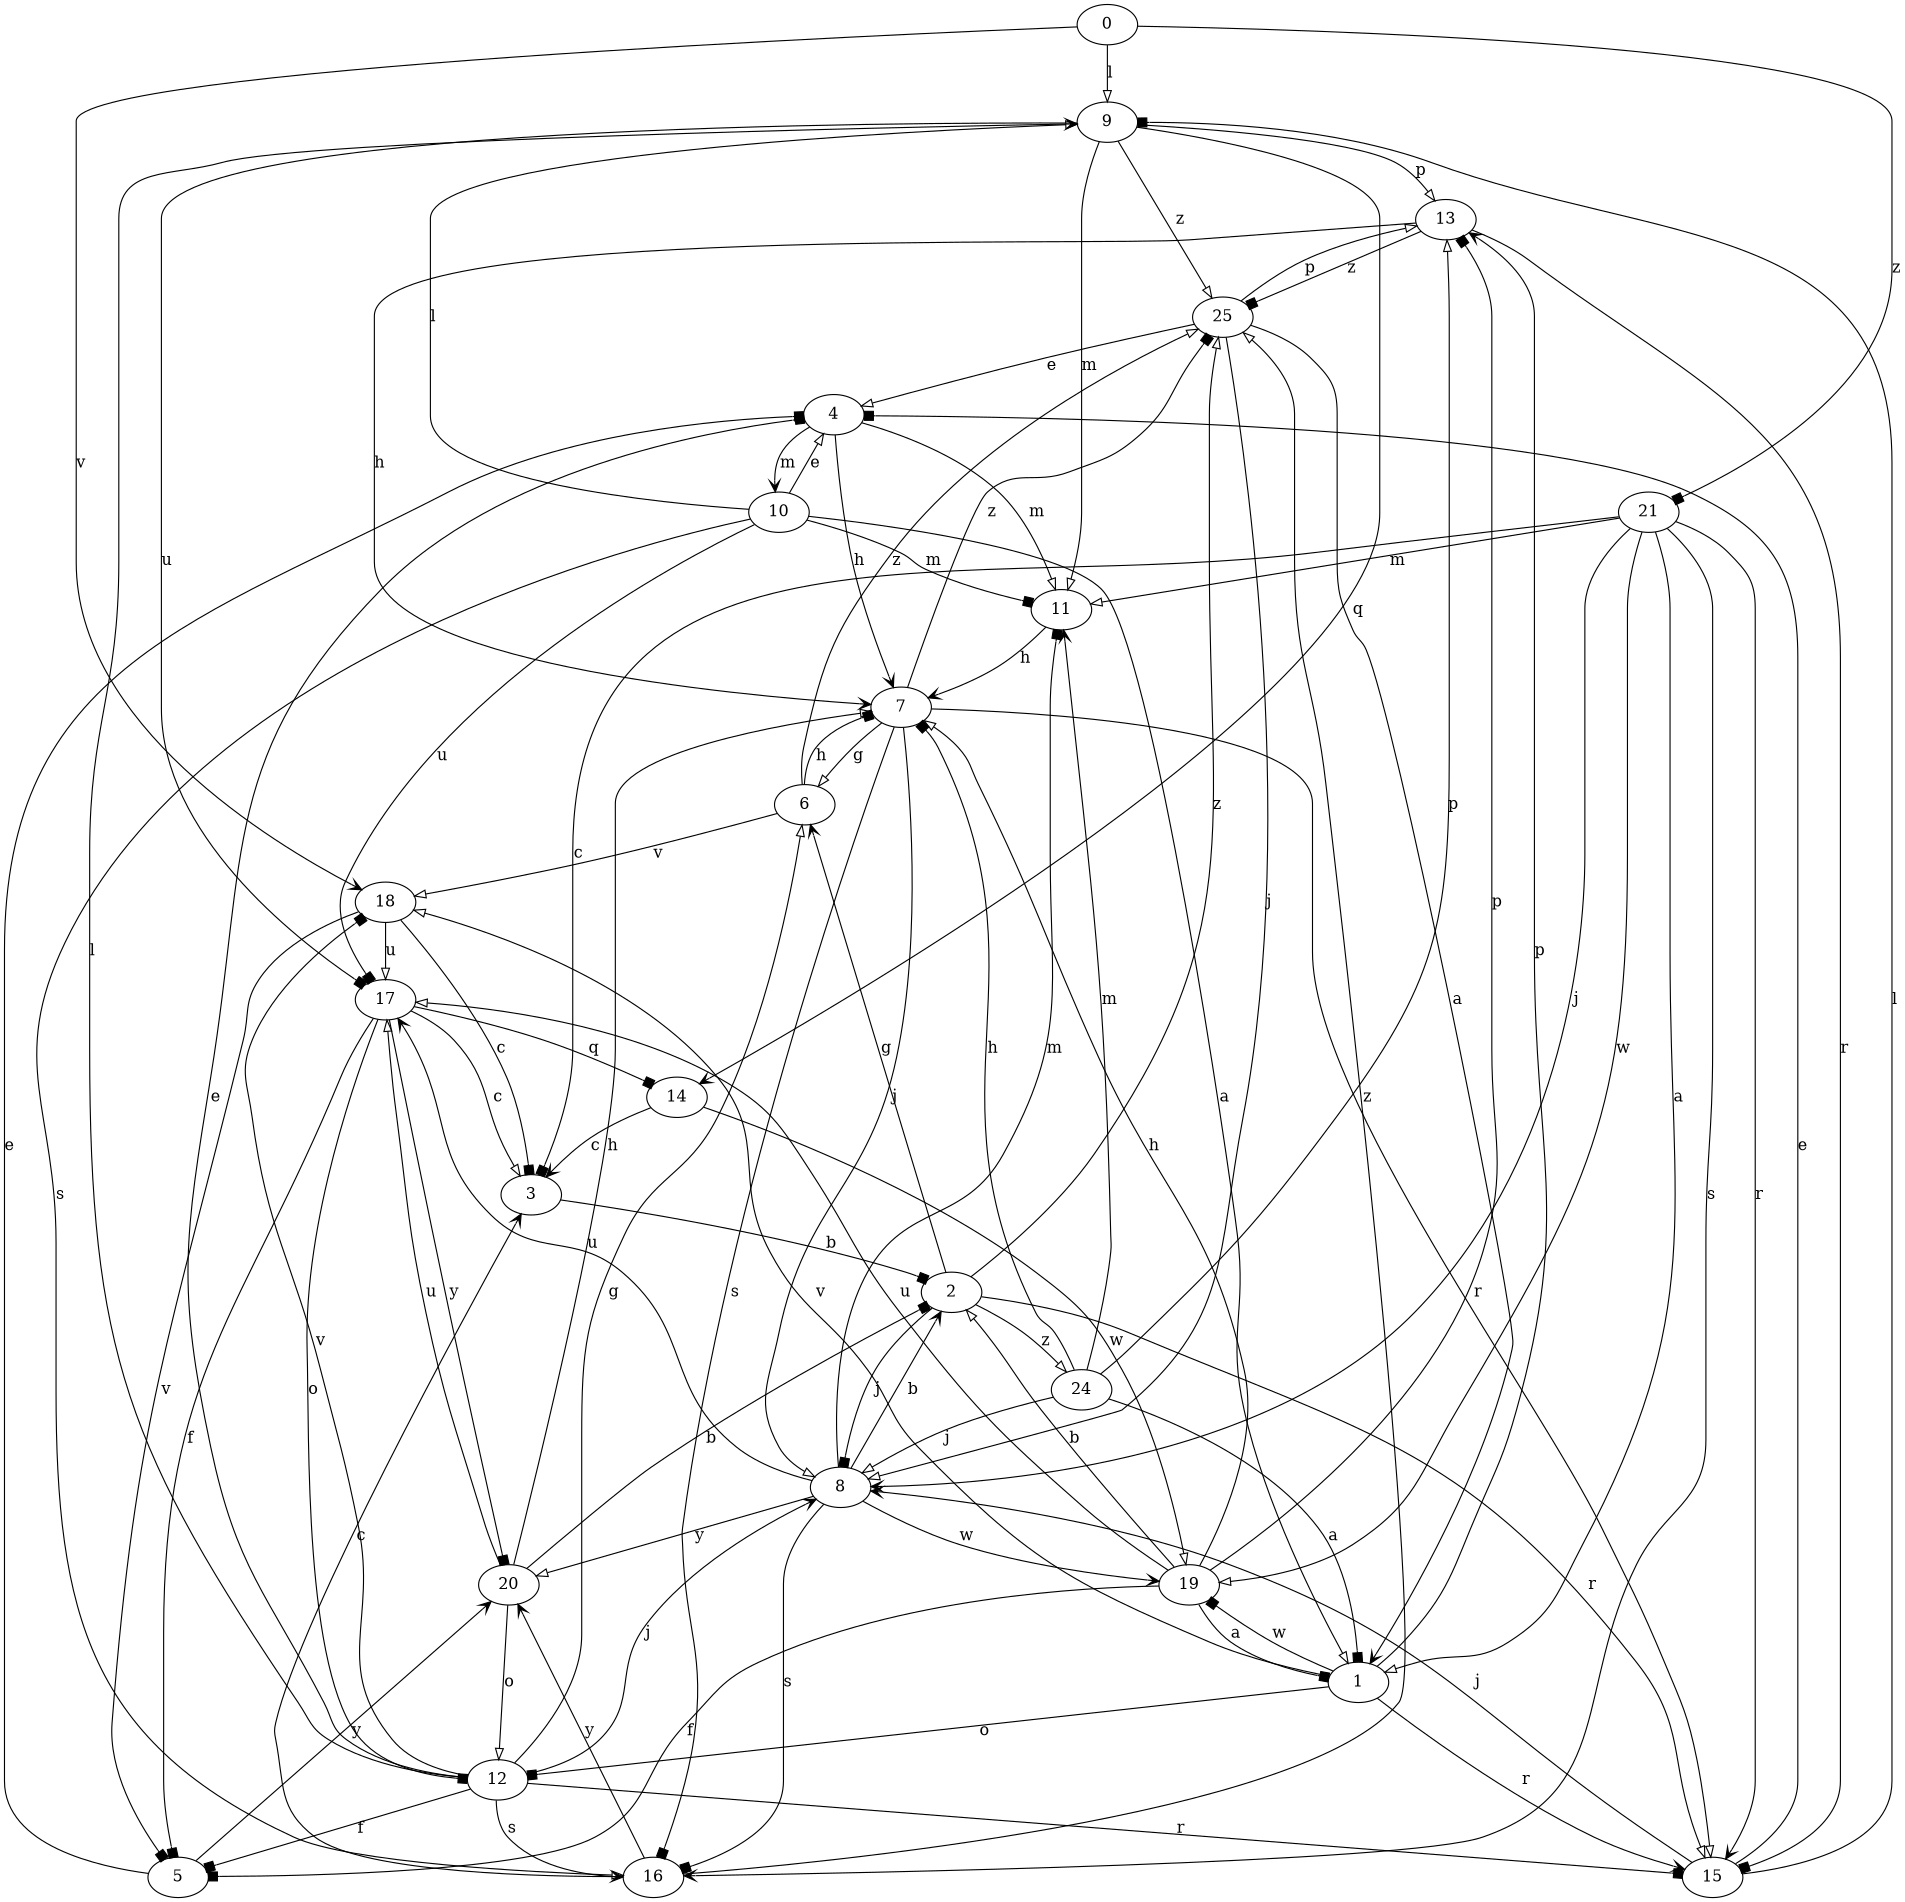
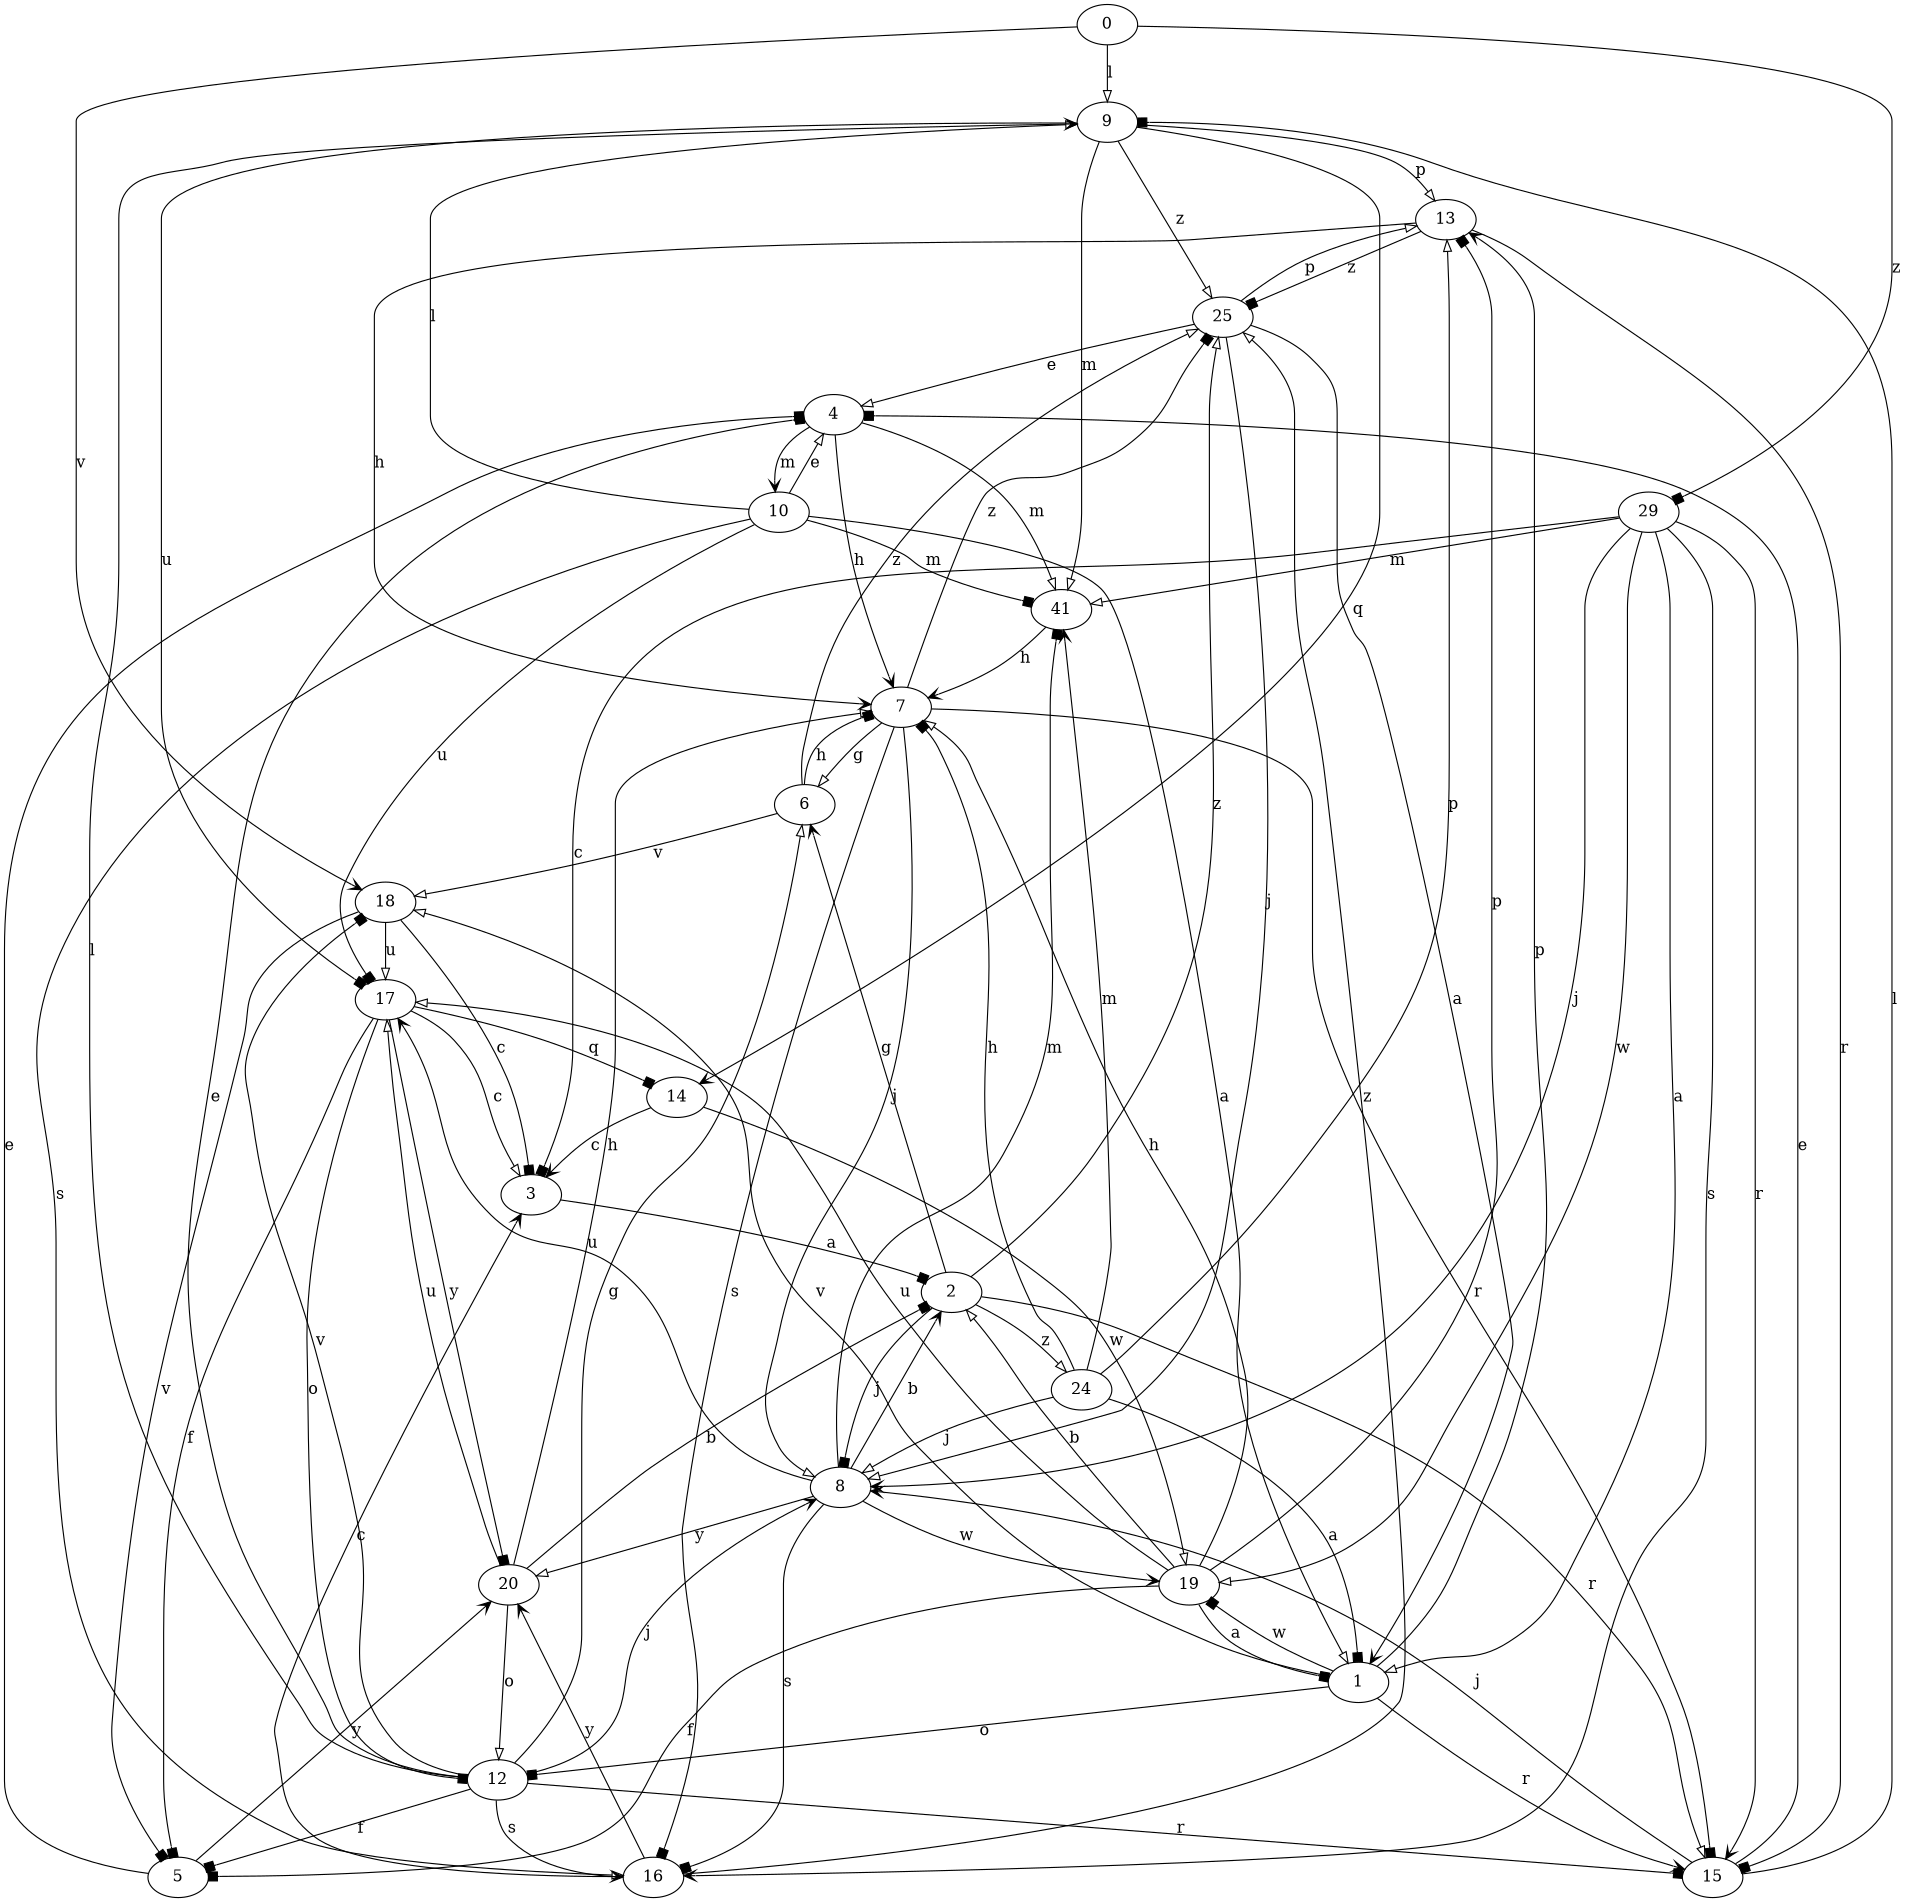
node "21": label "21" -> "29"
node "11": label "11" -> "41"
edge "7" -> "15": arrowhead onormal -> box
edge "3" -> "2": label "b" -> "a"
